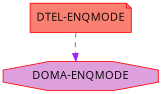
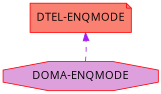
edge "DTEL-ENQMODE" -> "DOMA-ENQMODE": reversed
